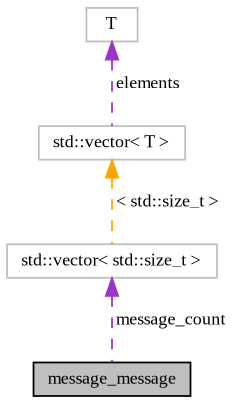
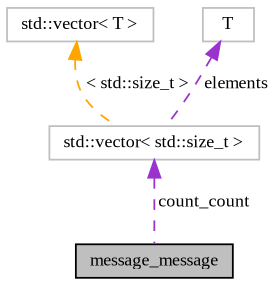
edge "std::vector< T >" -> "T": now "std::vector< std::size_t >" -> "T"
edge "message_message" -> "std::vector< std::size_t >": label " message_count" -> " count_count"
